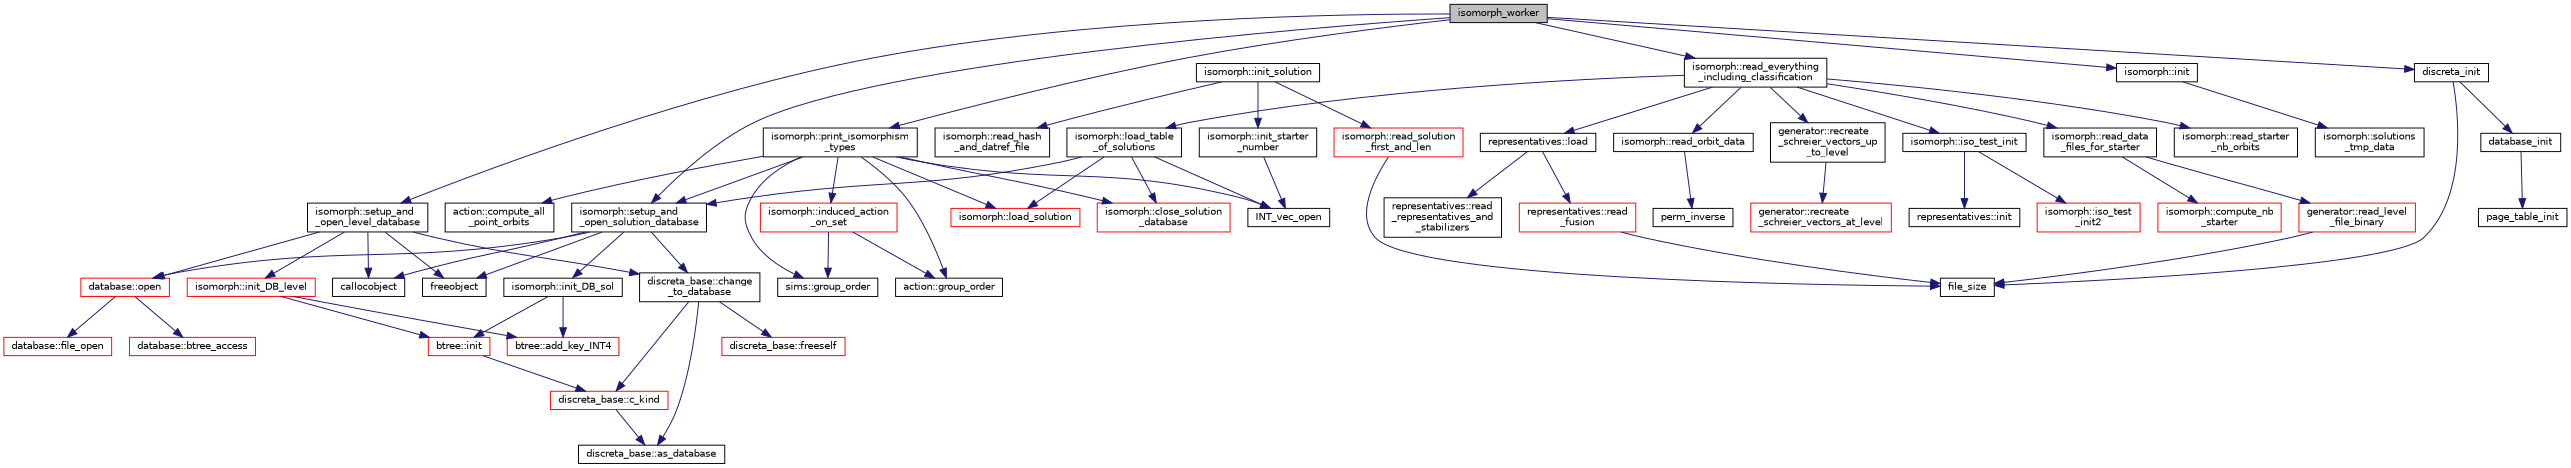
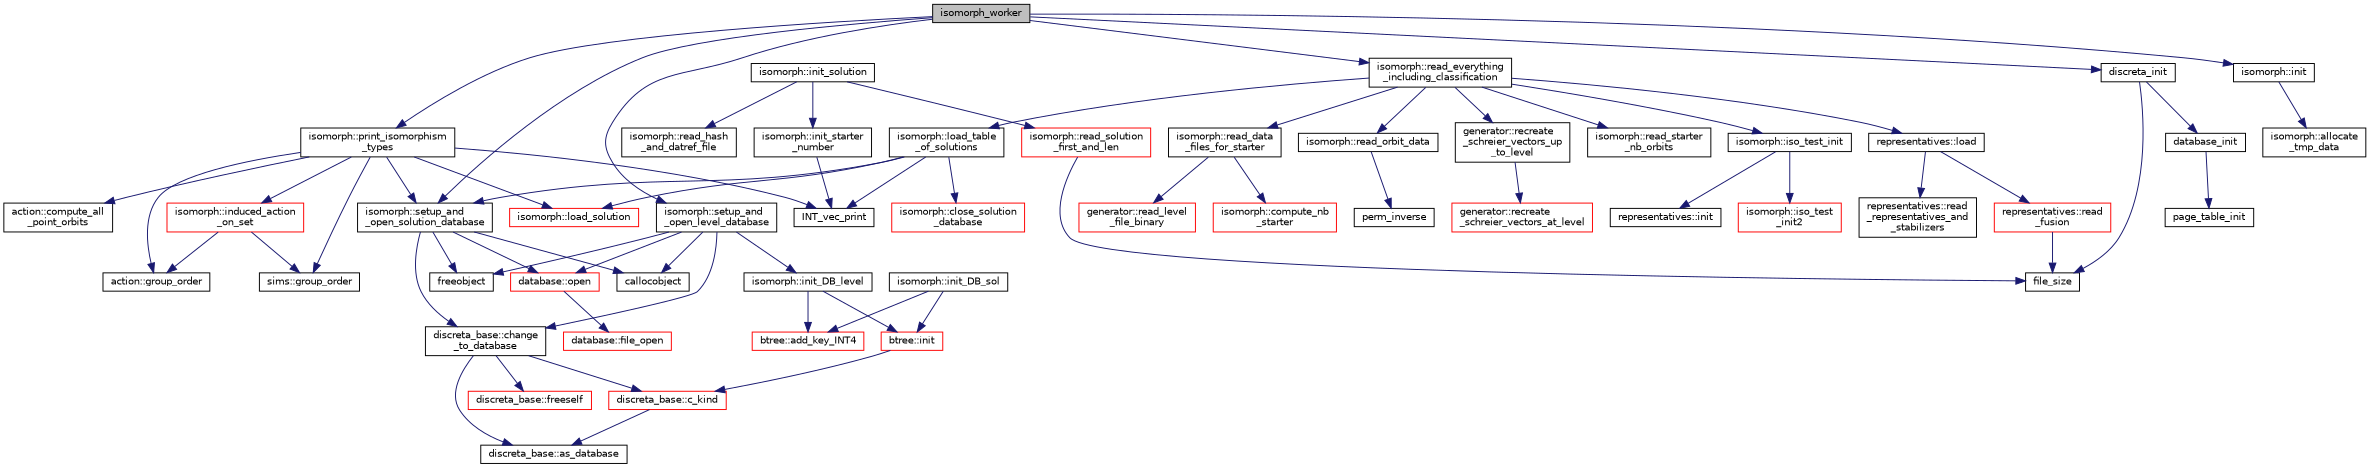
node "isomorph::solutions _tmp_data": label "isomorph::solutions _tmp_data" -> "isomorph::allocate _tmp_data"
edge "isomorph::print_isomorphism _types" -> "isomorph::close_solution _database": removed
node "INT_vec_open": label "INT_vec_open" -> "INT_vec_print"
edge "isomorph::setup_and _open_solution_database" -> "isomorph::init_DB_sol": removed
edge "generator::read_level _file_binary" -> "file_size": removed
node "isomorph::init_DB_level": color red -> black
node "database::btree_access": removed
